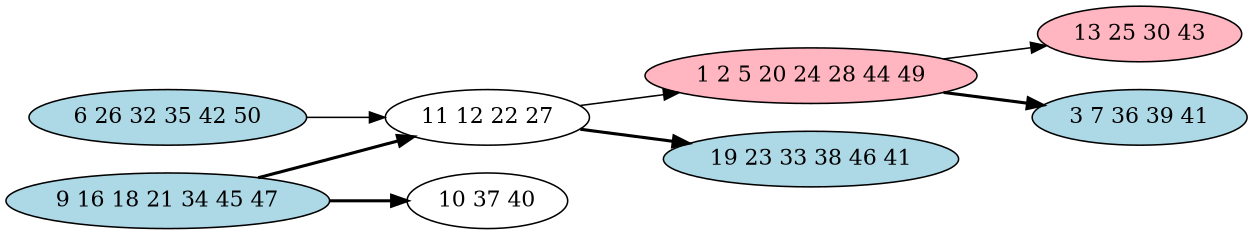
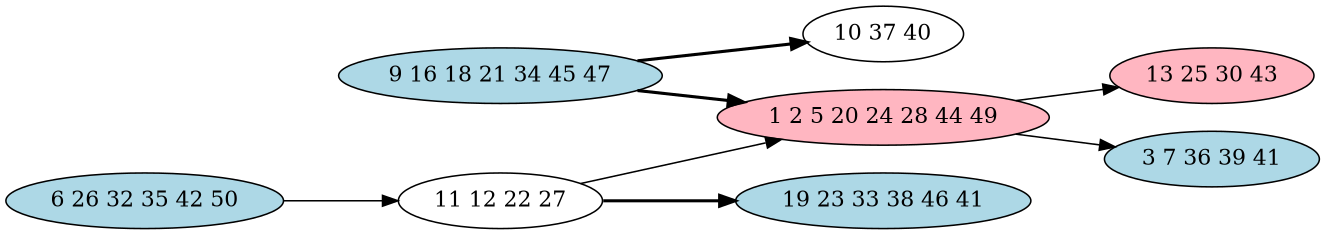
edge "1 2 5 20 24 28 44 49" -> "3 7 36 39 41": style bold -> solid
edge "9 16 18 21 34 45 47" -> "11 12 22 27": now "9 16 18 21 34 45 47" -> "1 2 5 20 24 28 44 49"
